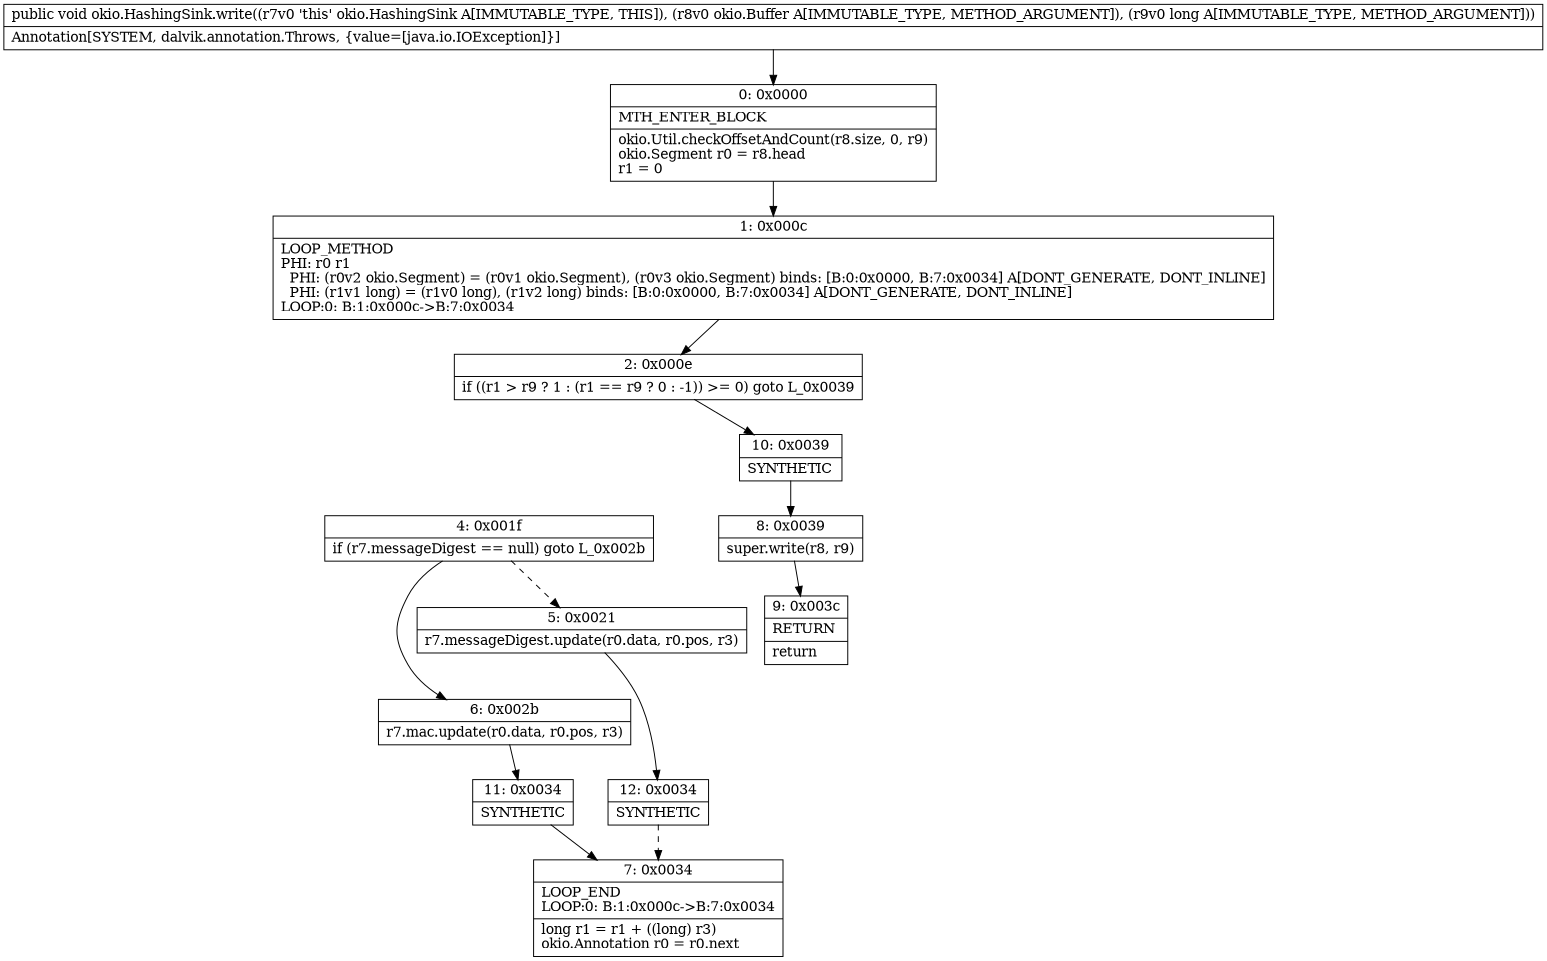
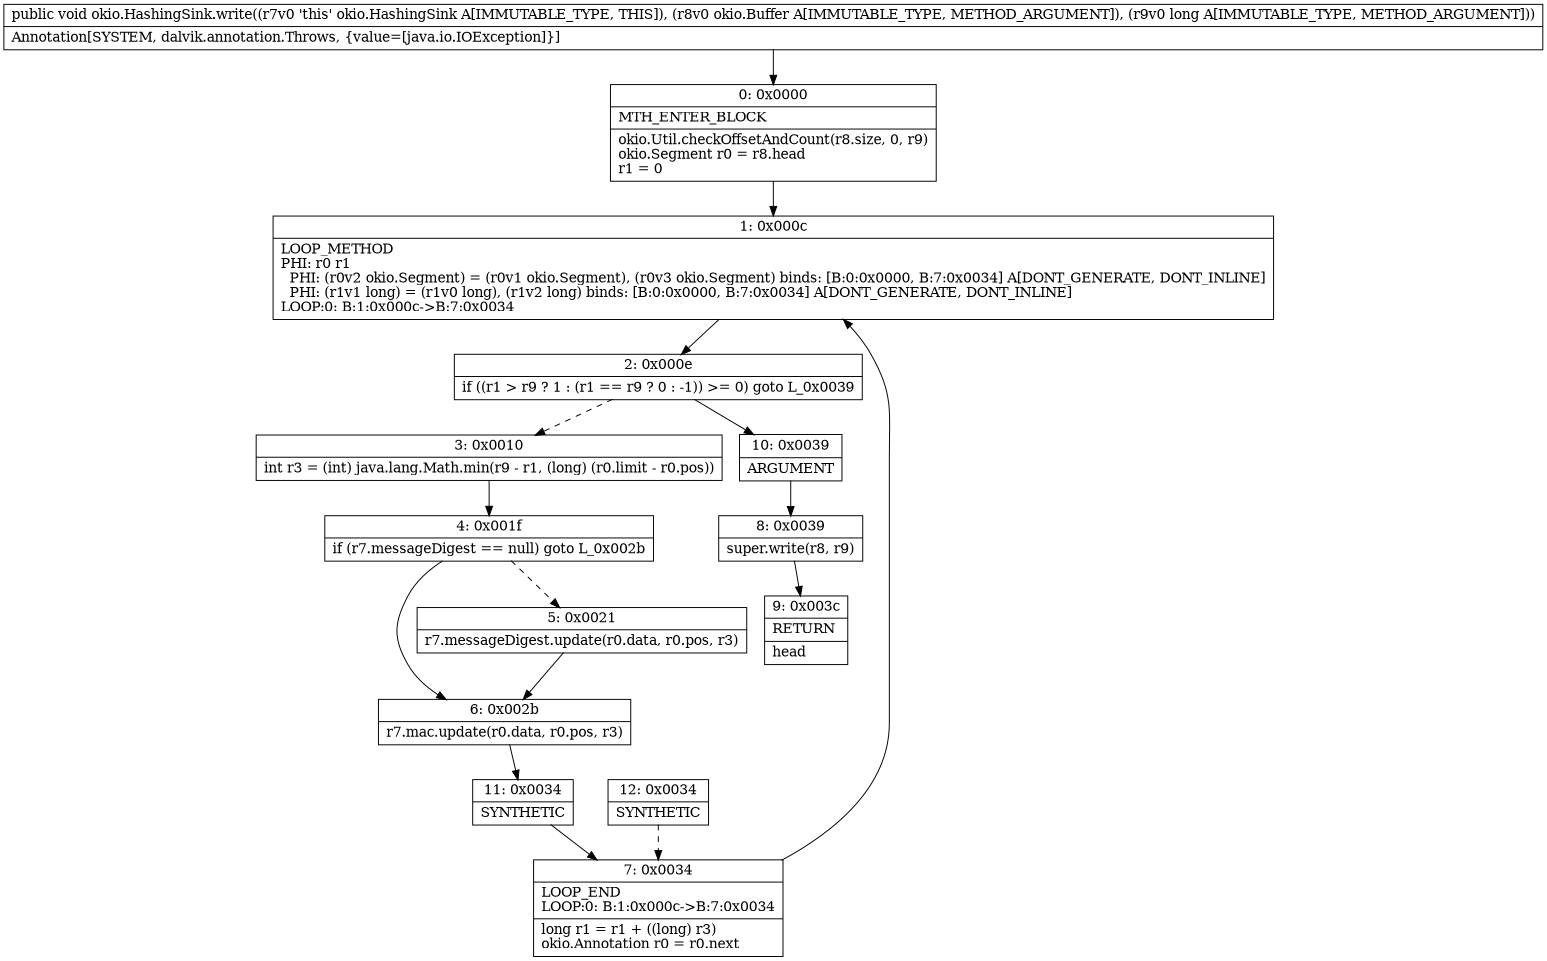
node "3: 0x0010": added
node "10: 0x0039": text "SYNTHETIC" -> "ARGUMENT"
edge "7: 0x0034" -> "1: 0x000c": added
node "9: 0x003c": text "return" -> "head"
edge "5: 0x0021" -> "12: 0x0034": now "5: 0x0021" -> "6: 0x002b"
